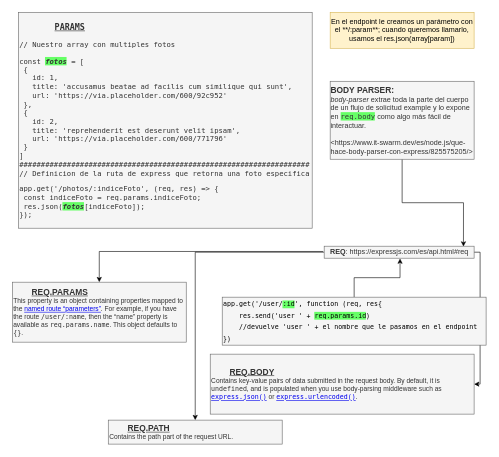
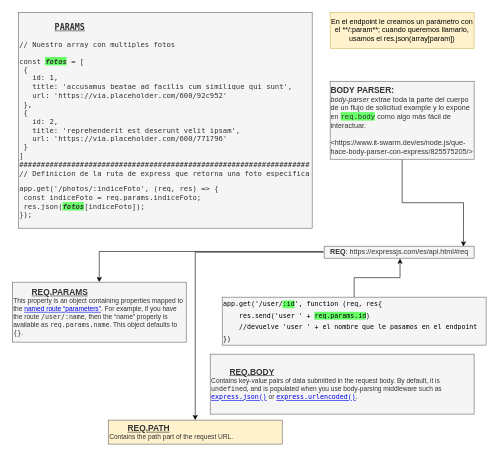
edge "REQ: https://expressjs.com/es/api.html#req" -> "REQ.BODY Contains key-value pairs of data submitted in the request body. By default, it is undefined, and is populated when you use body-parsing middleware such as express.json() or express.urlencoded().": removed
node "REQ.PATH Contains the path part of the request URL.": fillcolor #f5f5f5 -> #fff2cc
